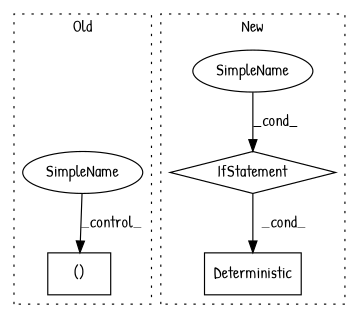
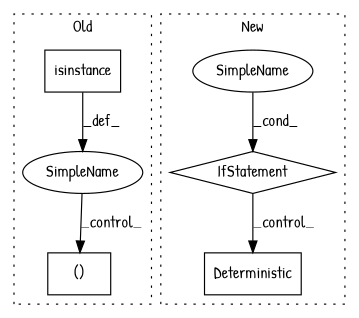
node "isinstance": added
edge "IfStatement" -> "Deterministic": label "_cond_" -> "_control_"
